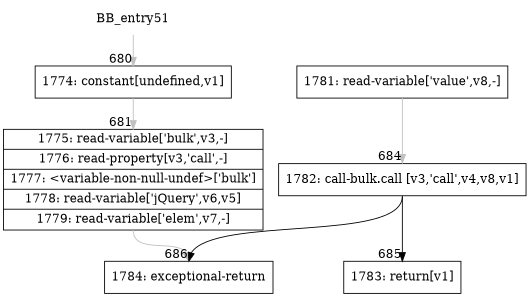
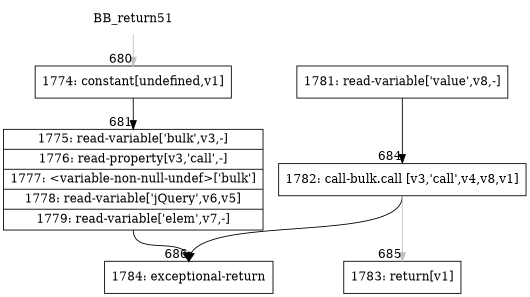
node "BB_entry51": label "BB_entry51" -> "BB_return51"
edge "1774: constant[undefined,v1]" -> "1775: read-variable['bulk',v3,-]": color gray -> black
edge "1781: read-variable['value',v8,-]" -> "1782: call-bulk.call [v3,'call',v4,v8,v1]": color gray -> black
edge "1782: call-bulk.call [v3,'call',v4,v8,v1]" -> "1783: return[v1]": color black -> gray
edge "1775: read-variable['bulk',v3,-]" -> "1784: exceptional-return": color gray -> black
